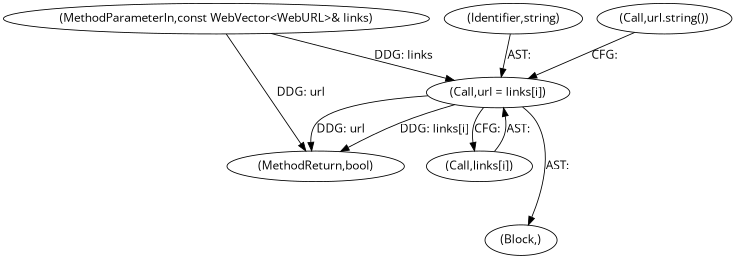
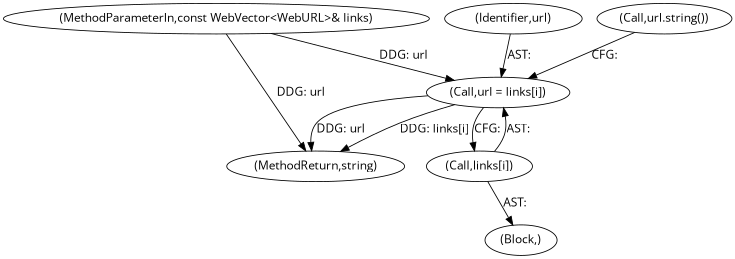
node "(Identifier,string)": label "(Identifier,string)" -> "(Identifier,url)"
edge "(MethodParameterIn,const WebVector<WebURL>& links)" -> "(Call,url = links[i])": label "DDG: links" -> "DDG: url"
edge "(Call,url = links[i])" -> "(Block,)": now "(Call,links[i])" -> "(Block,)"
node "(MethodReturn,bool)": label "(MethodReturn,bool)" -> "(MethodReturn,string)"
